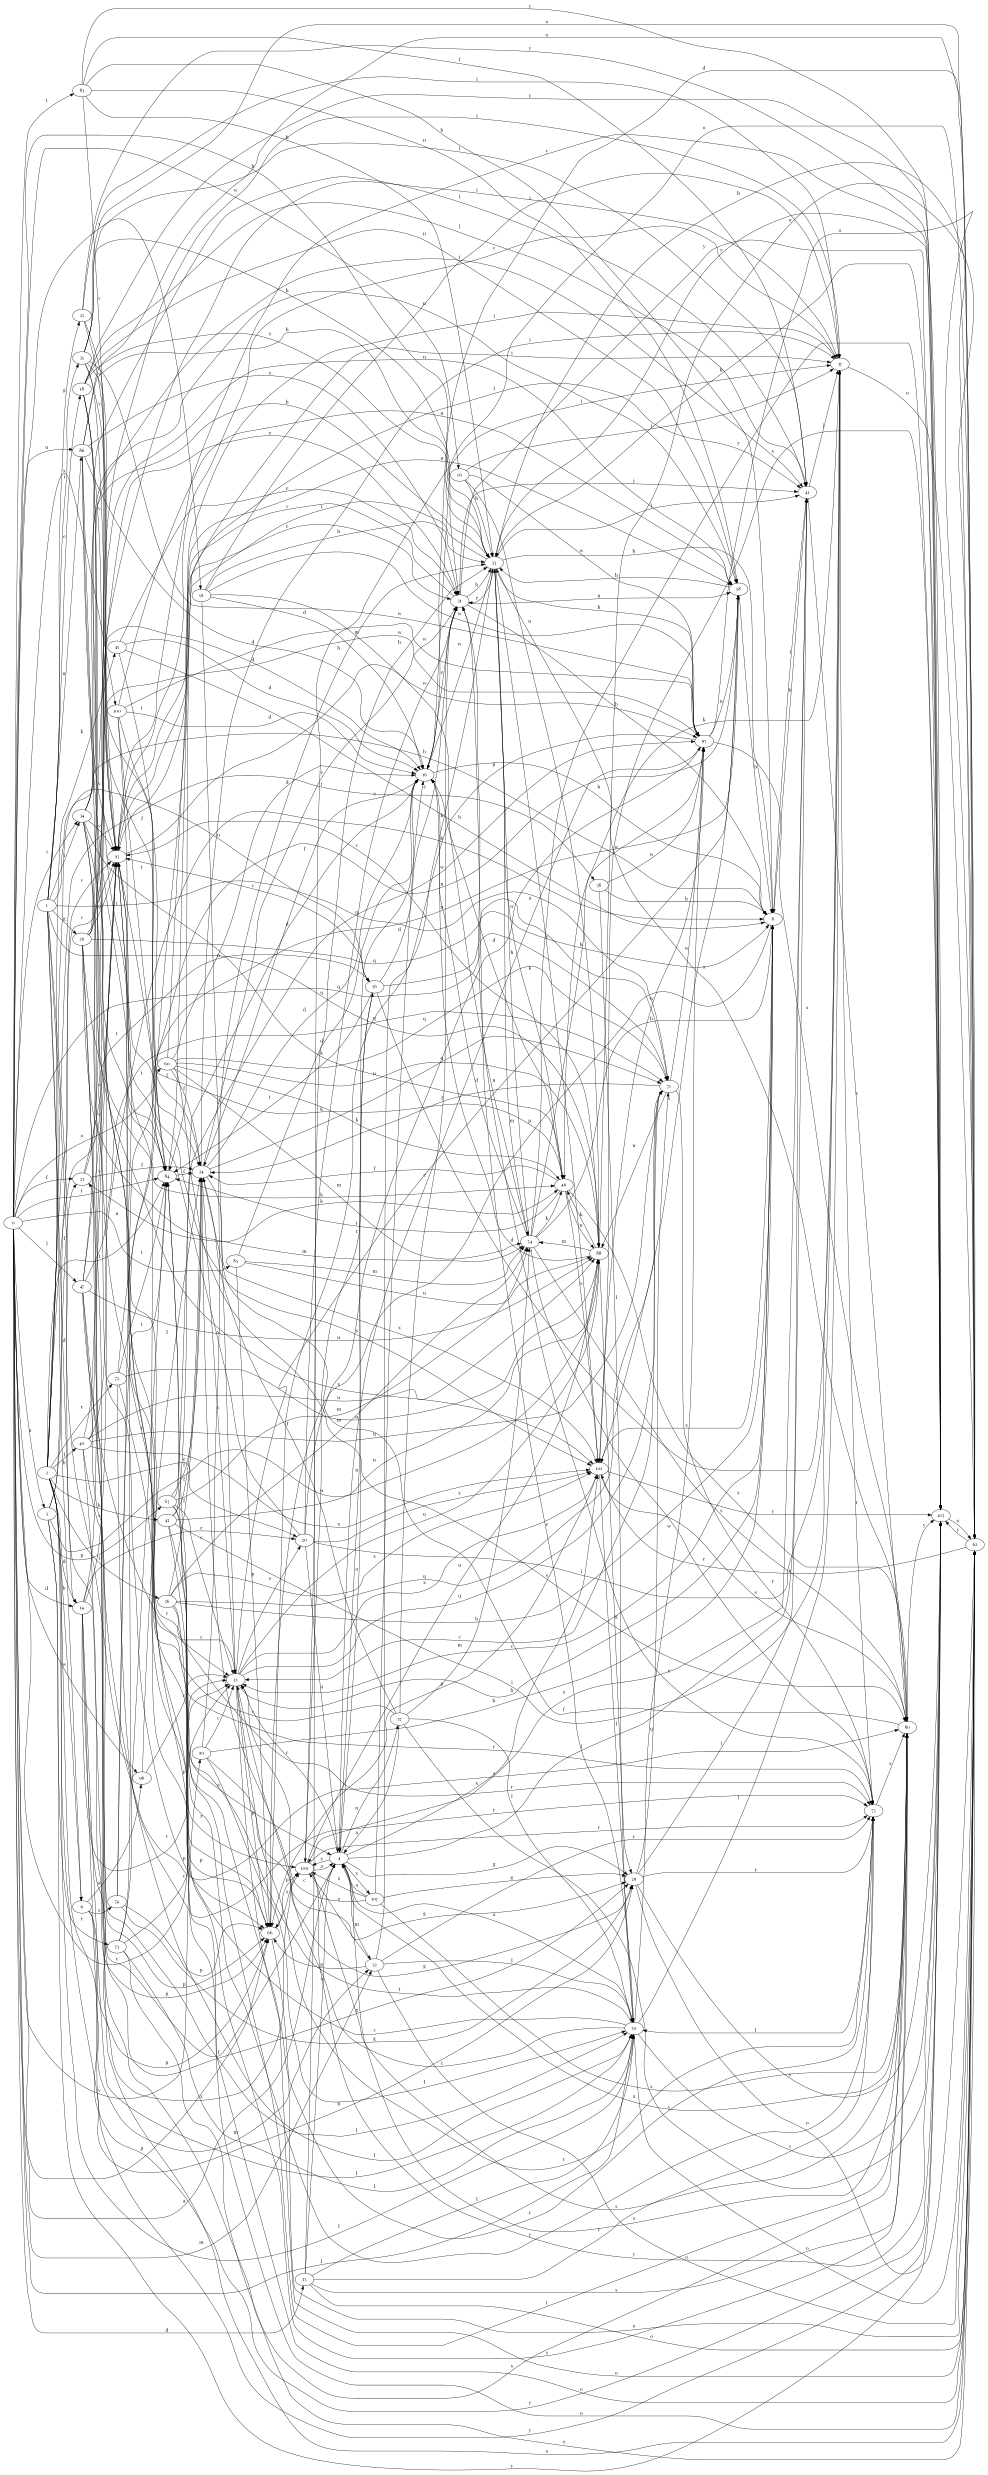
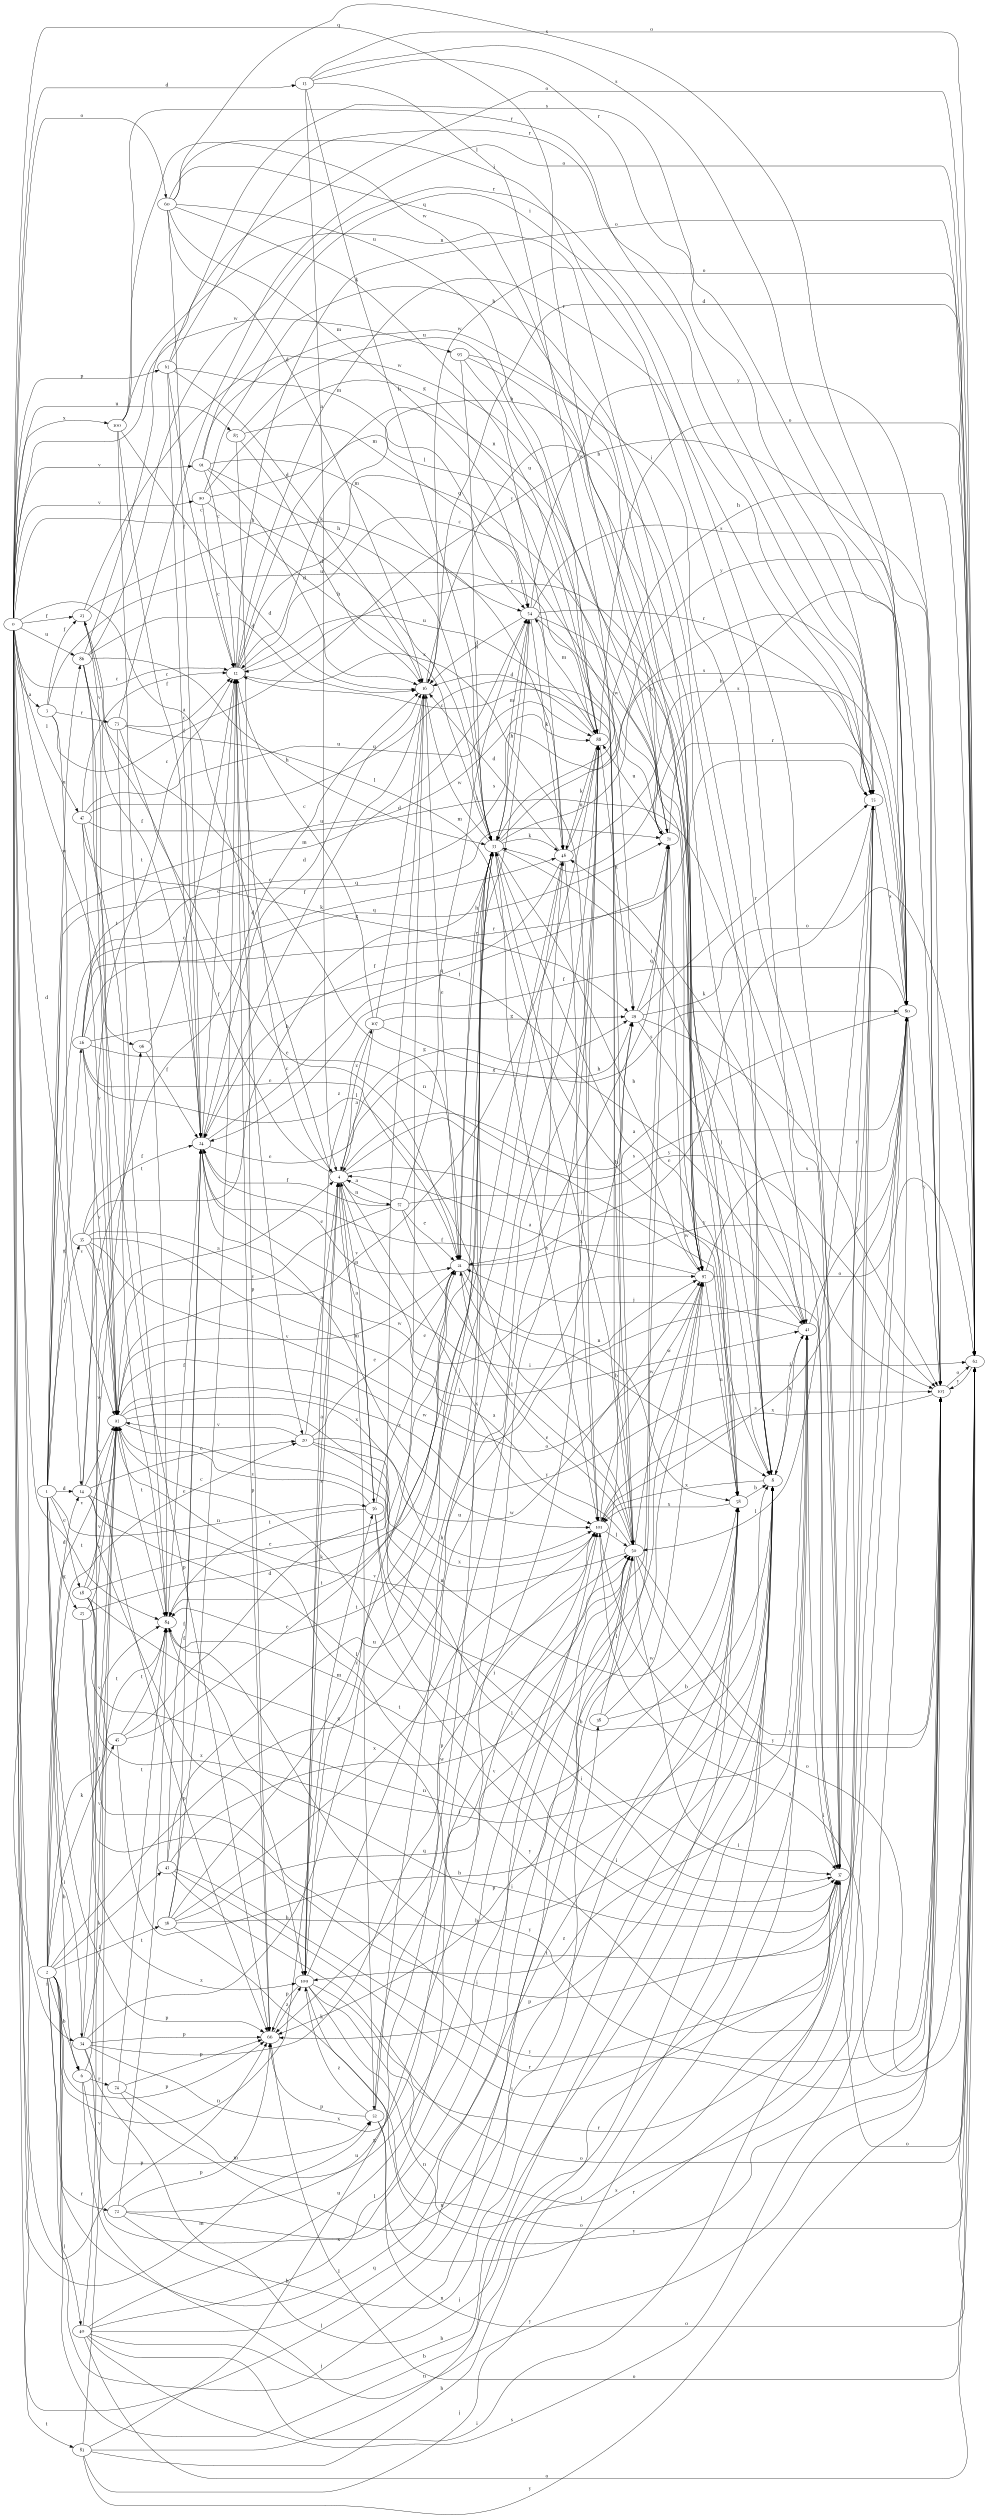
edge "21" -> "41": reversed
